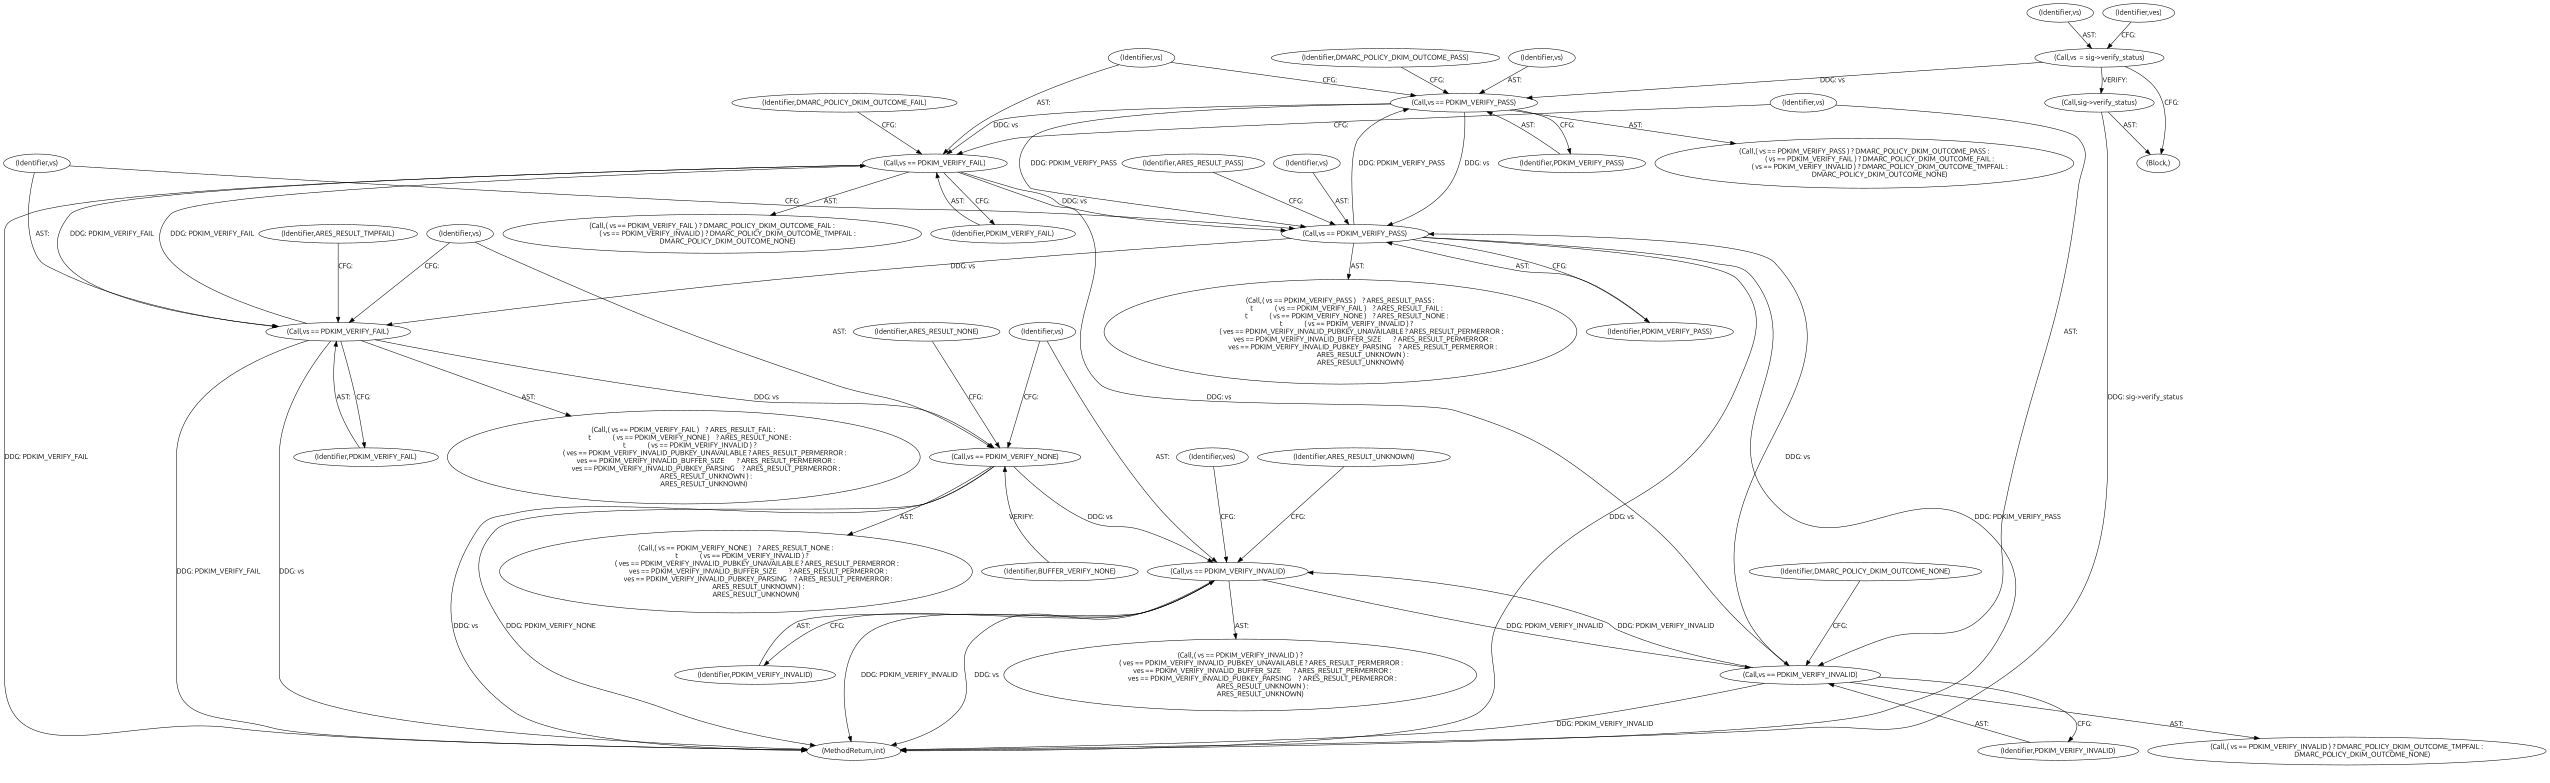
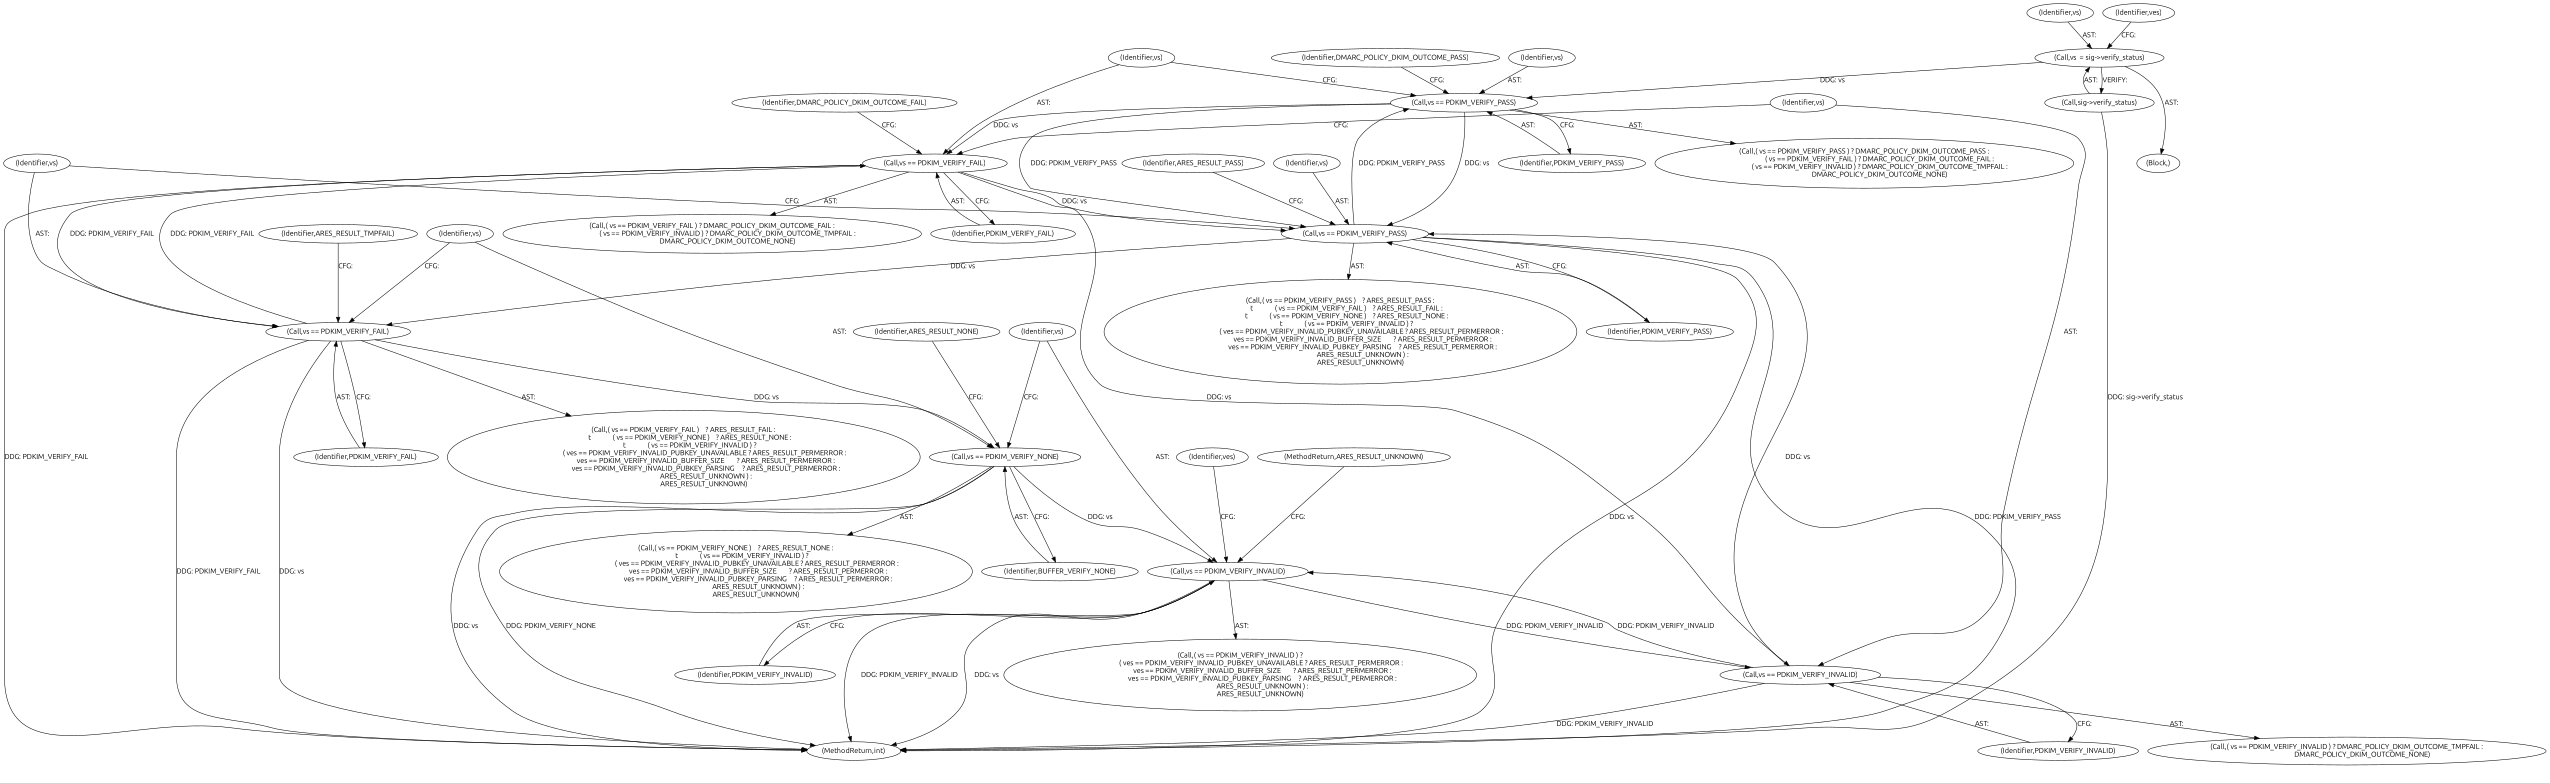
edge "(Call,vs  = sig->verify_status)" -> "(Block,)": label "CFG: " -> "AST: "
edge "(Call,sig->verify_status)" -> "(Block,)": now "(Call,sig->verify_status)" -> "(Call,vs  = sig->verify_status)"
node "(Identifier,ARES_RESULT_UNKNOWN)": label "(Identifier,ARES_RESULT_UNKNOWN)" -> "(MethodReturn,ARES_RESULT_UNKNOWN)"
edge "(Call,vs == PDKIM_VERIFY_NONE)" -> "(Identifier,BUFFER_VERIFY_NONE)": added, label "CFG:"
edge "(Identifier,BUFFER_VERIFY_NONE)" -> "(Call,vs == PDKIM_VERIFY_NONE)": label "VERIFY: " -> "AST: "
node "(Identifier,DMARC_POLICY_DKIM_OUTCOME_NONE)": removed
